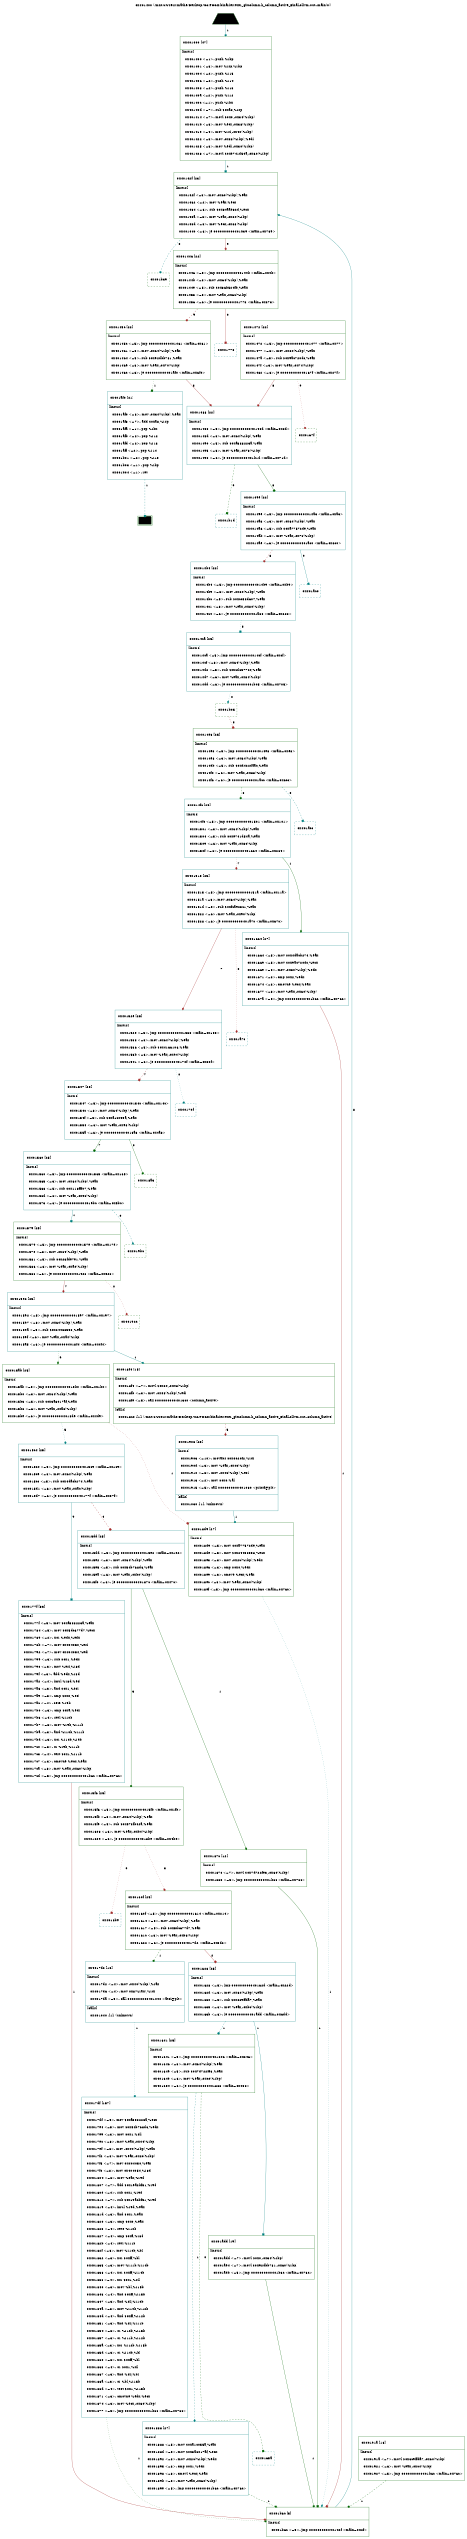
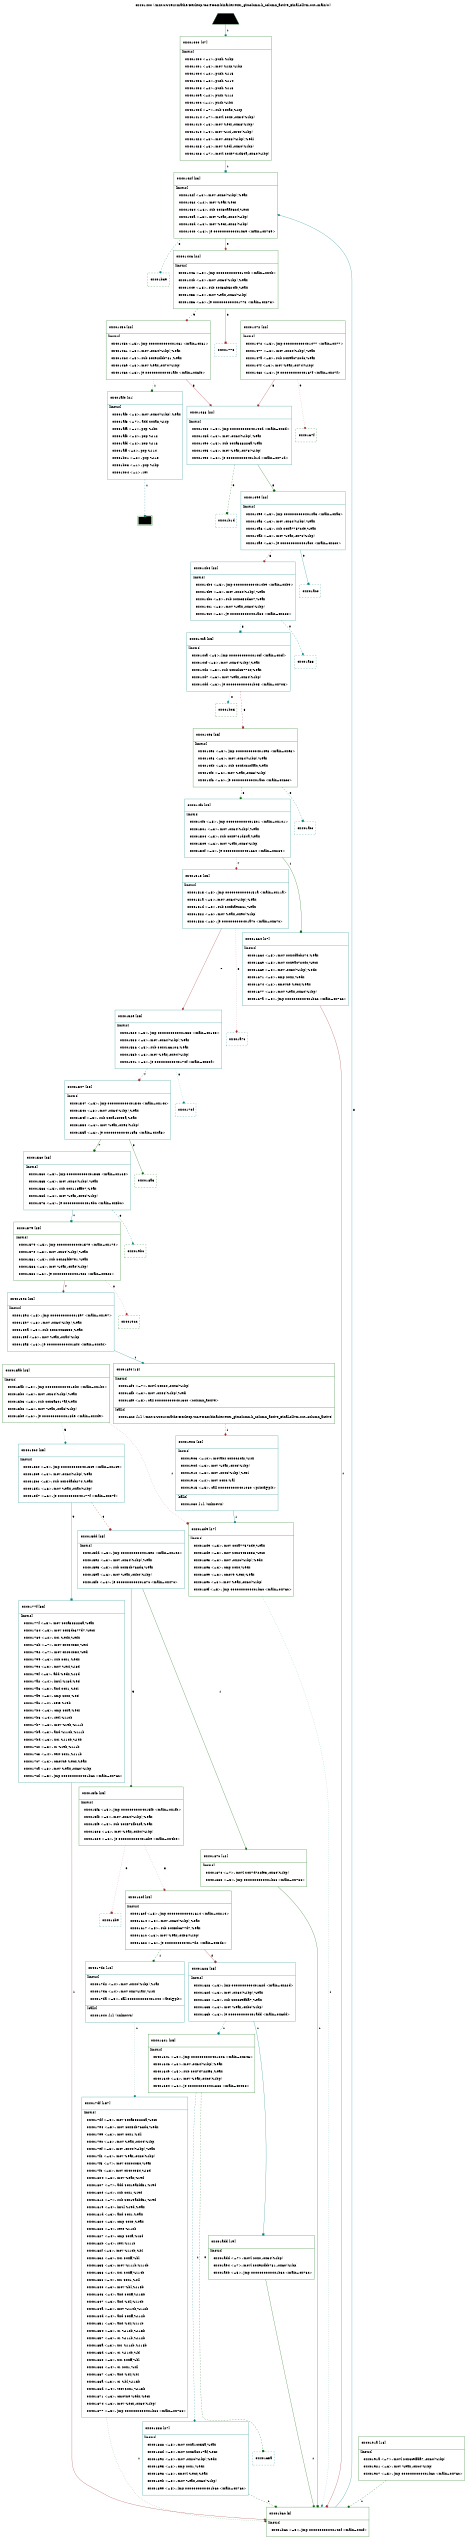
node "0x401a88": added
edge "0x401b05" -> "0x4014e3 [25]": now "0x4014ca [25]" -> "0x4014e3 [25]"
edge "0x4014fc [25]" -> "0x401664 [27]": arrowhead diamond -> box
edge "0x401592 [25]" -> "0x4015ab [25]": removed, label "6"
edge "0x4018f4 [15]" -> "0x401903 [23]": label " 5" -> " 1"
